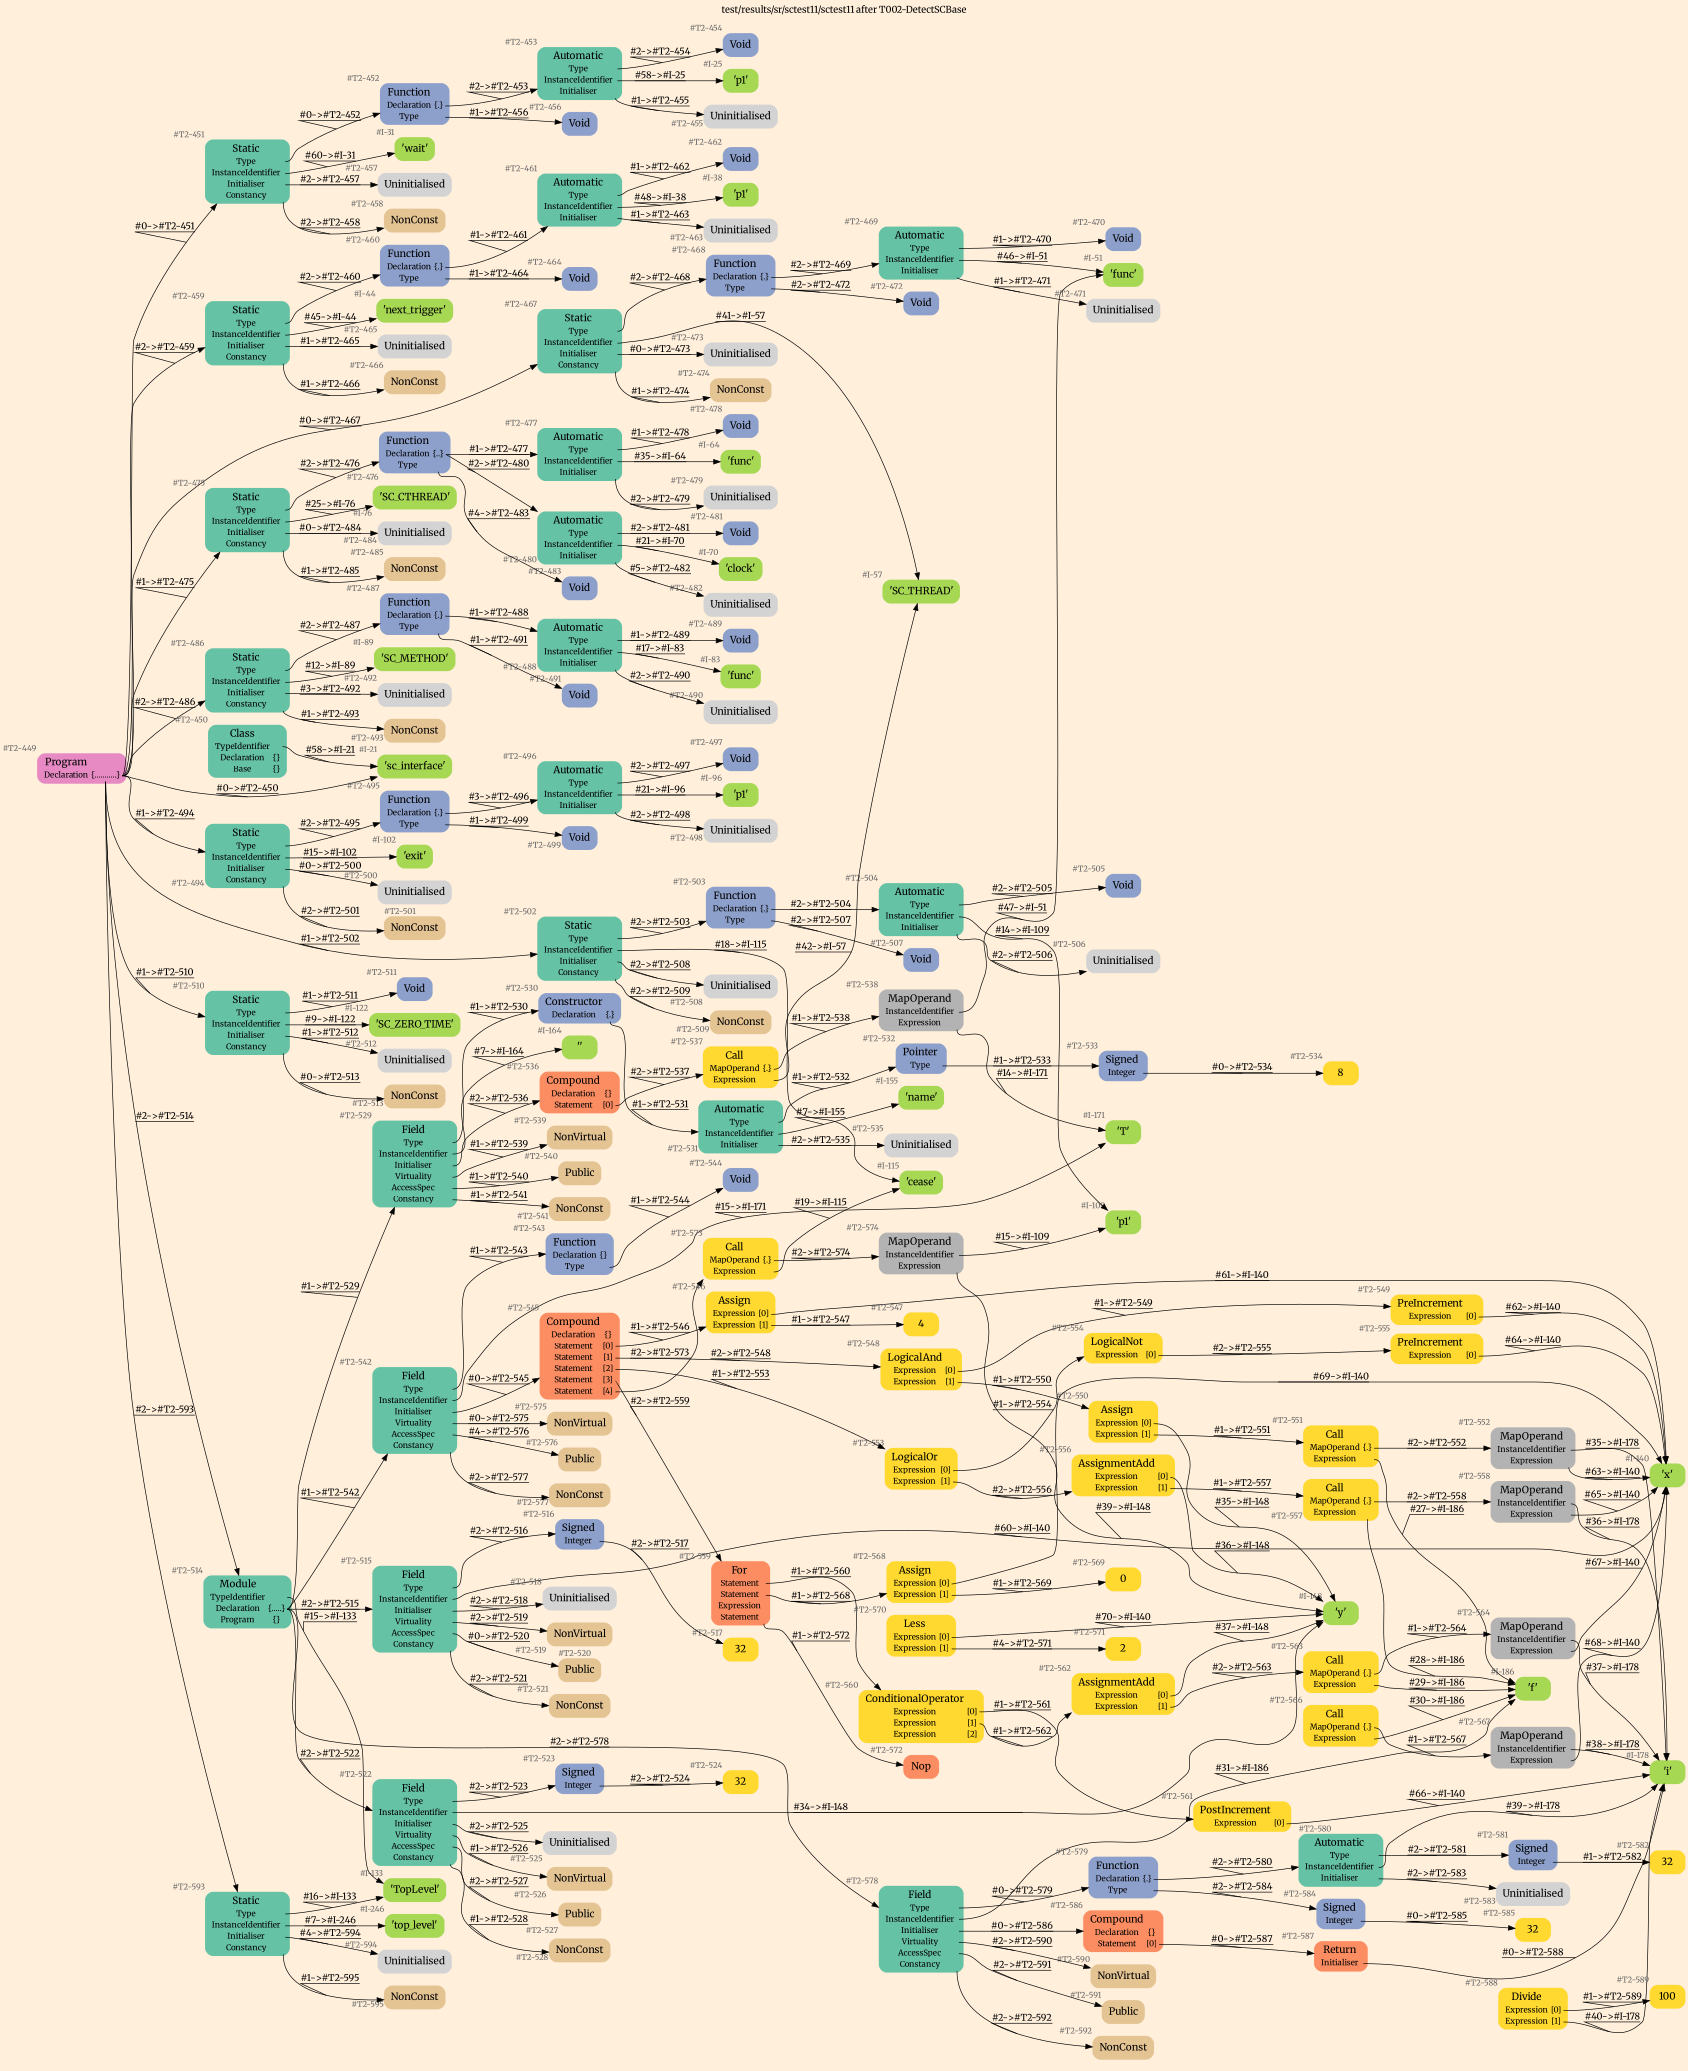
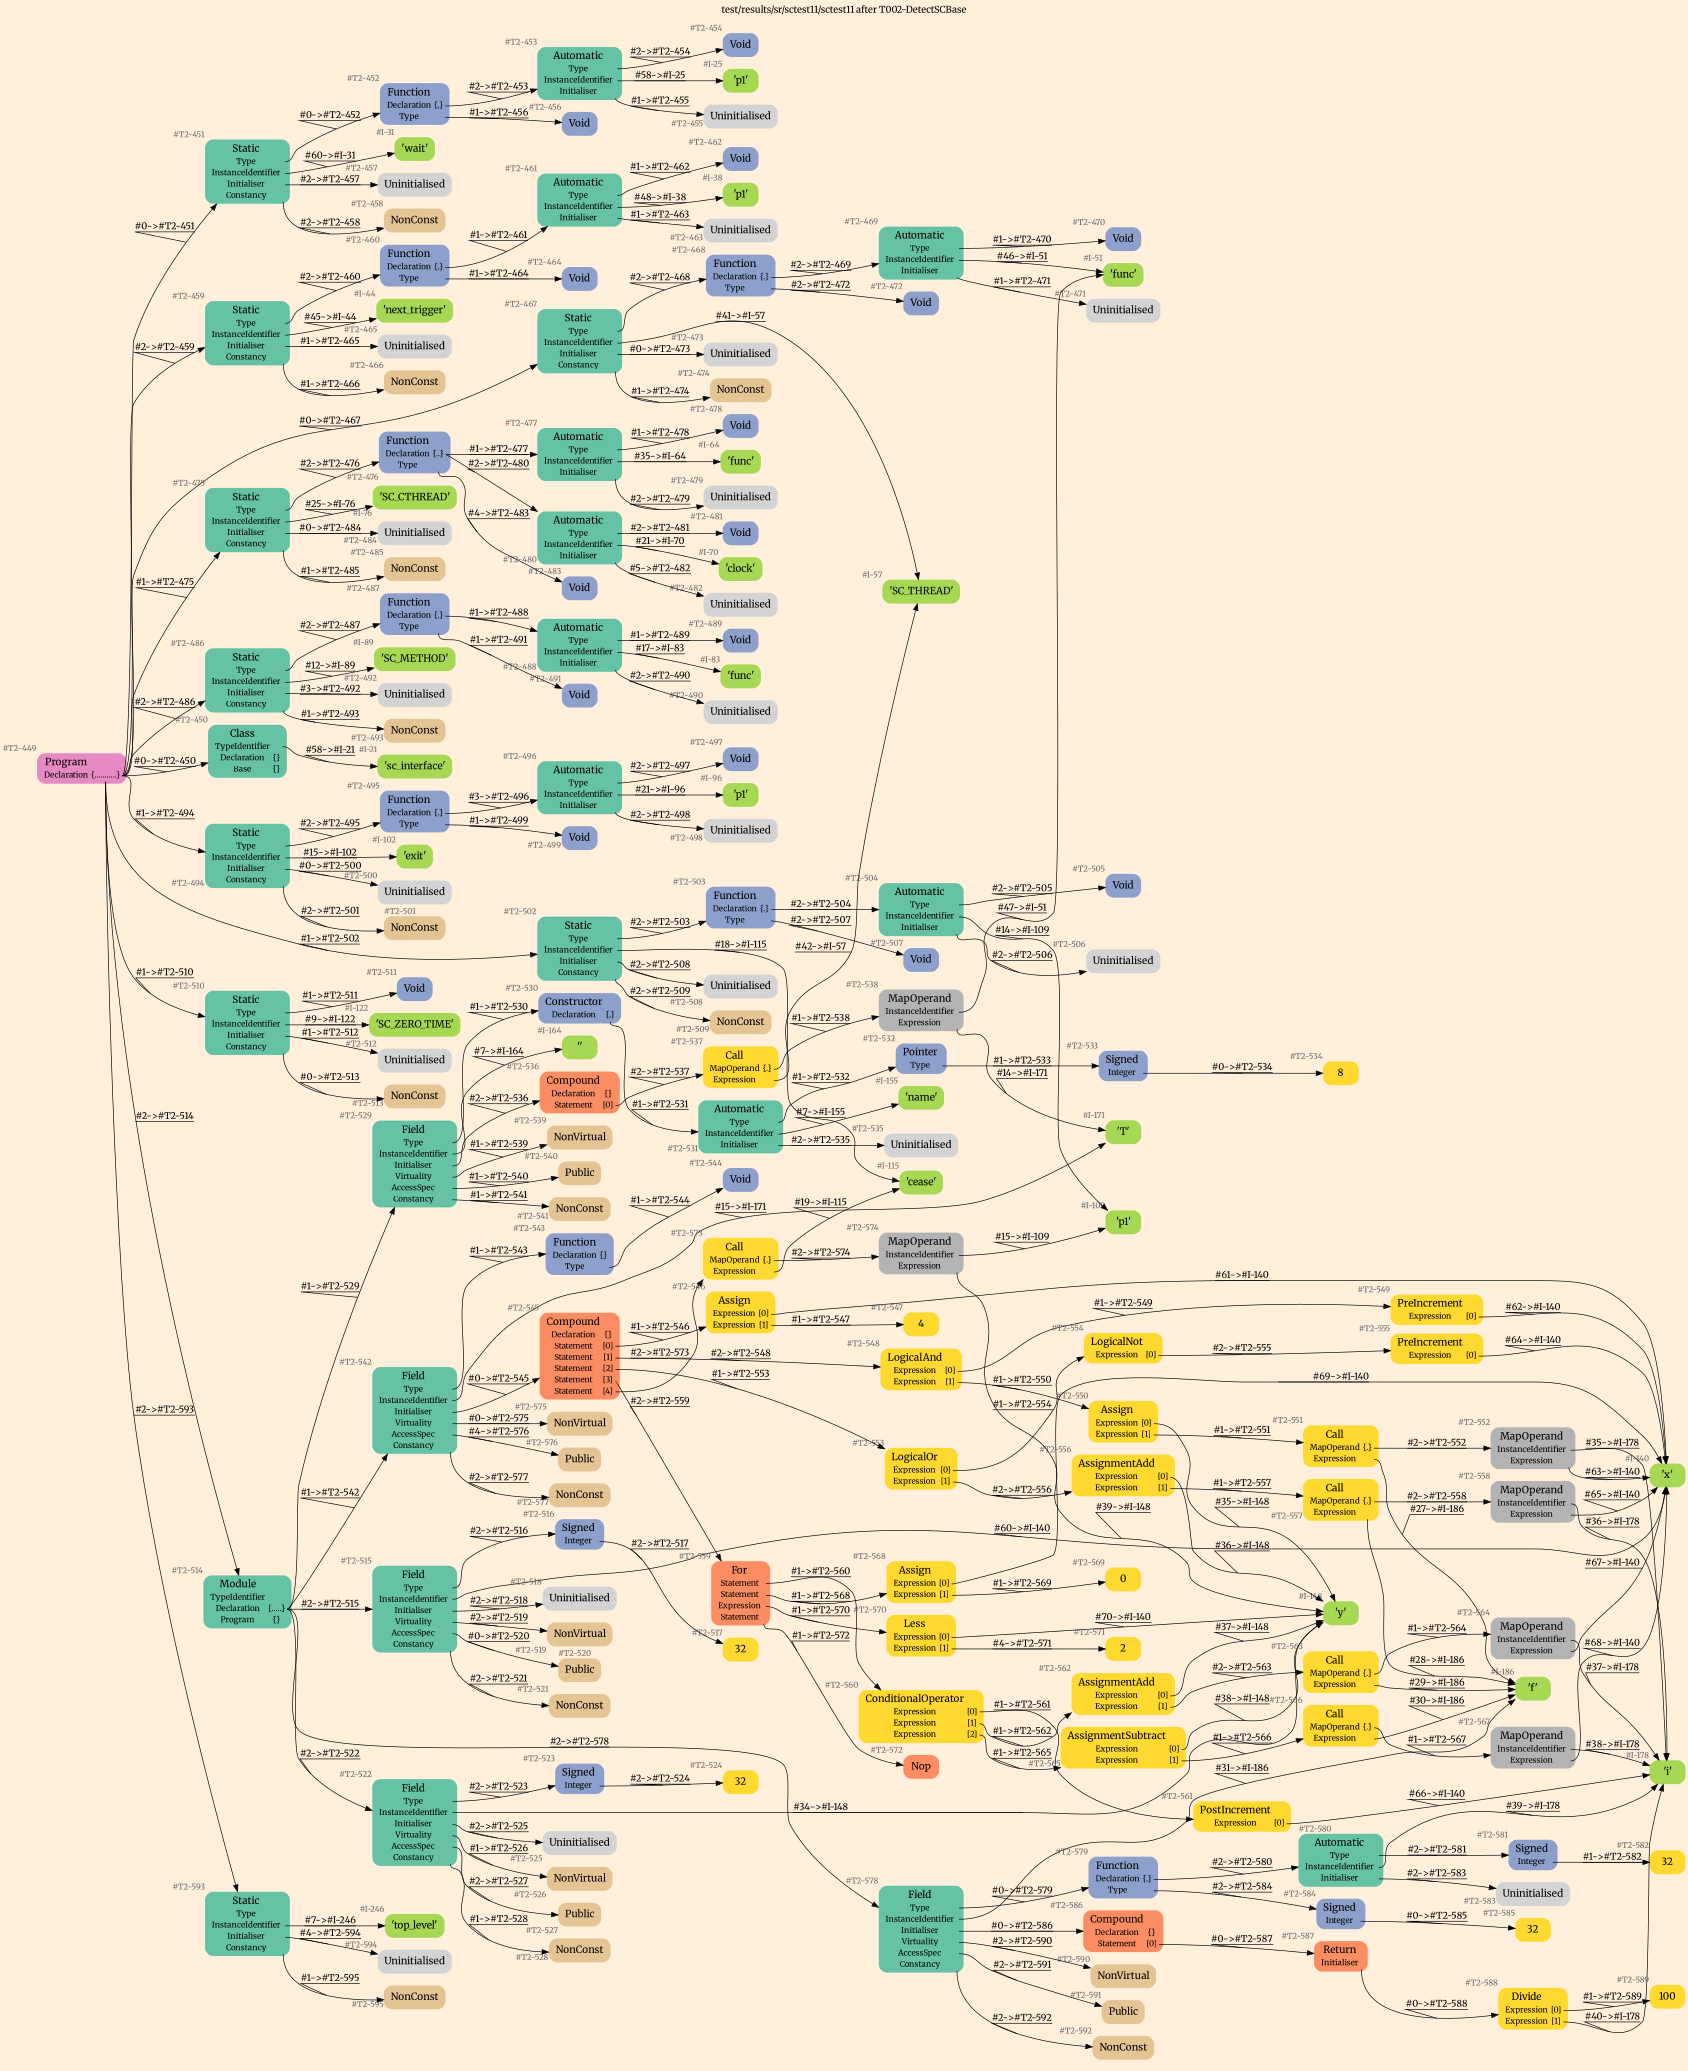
edge "Program" -> "'sc_interface'": now "Program" -> "Class"
edge "For" -> "Less": added, label "#1->#T2-570"
node "AssignmentSubtract": added
node "'TopLevel'": removed
edge "Return" -> "'i'": now "Return" -> "Divide"
